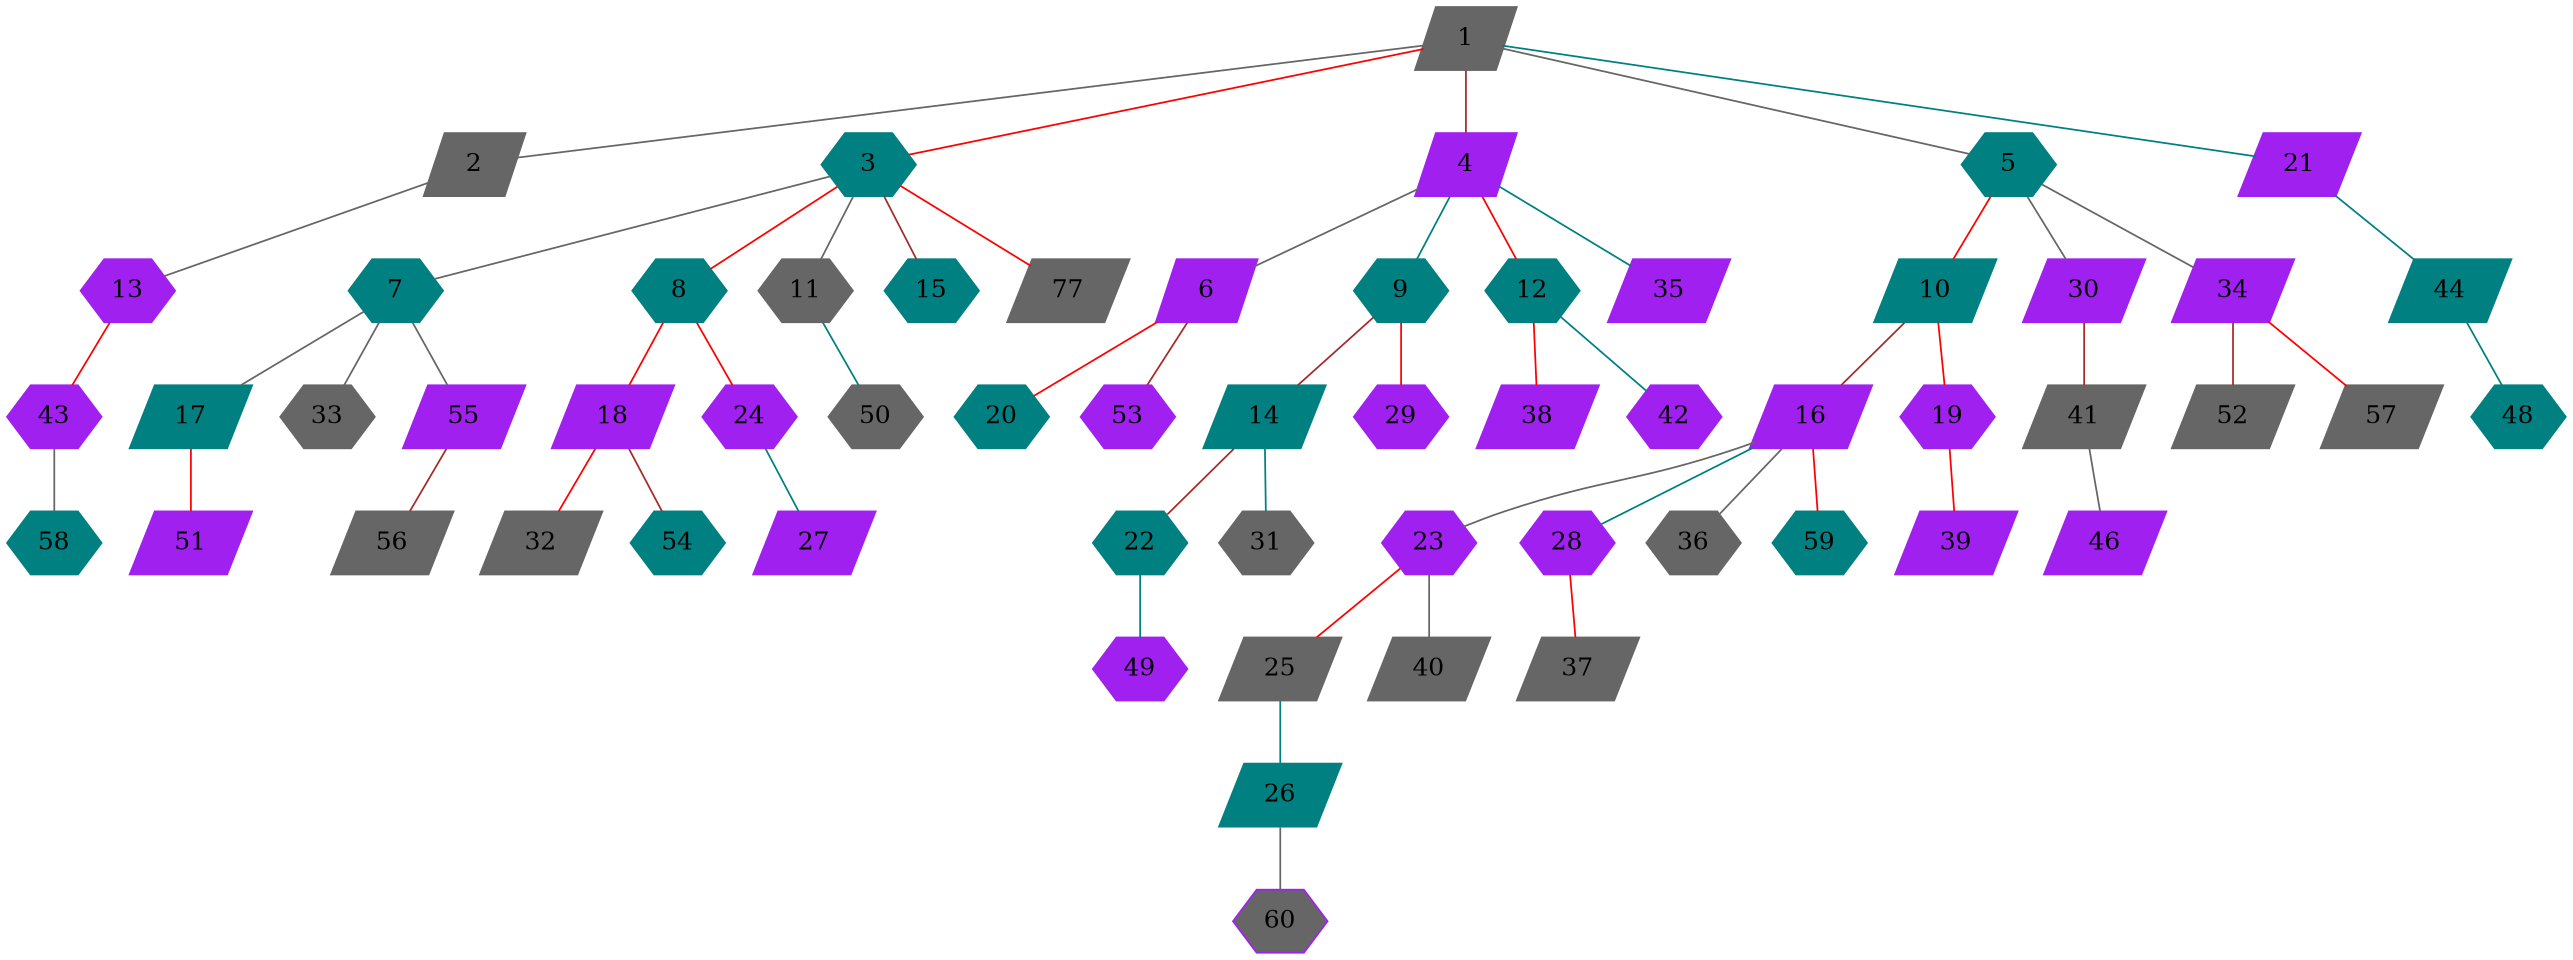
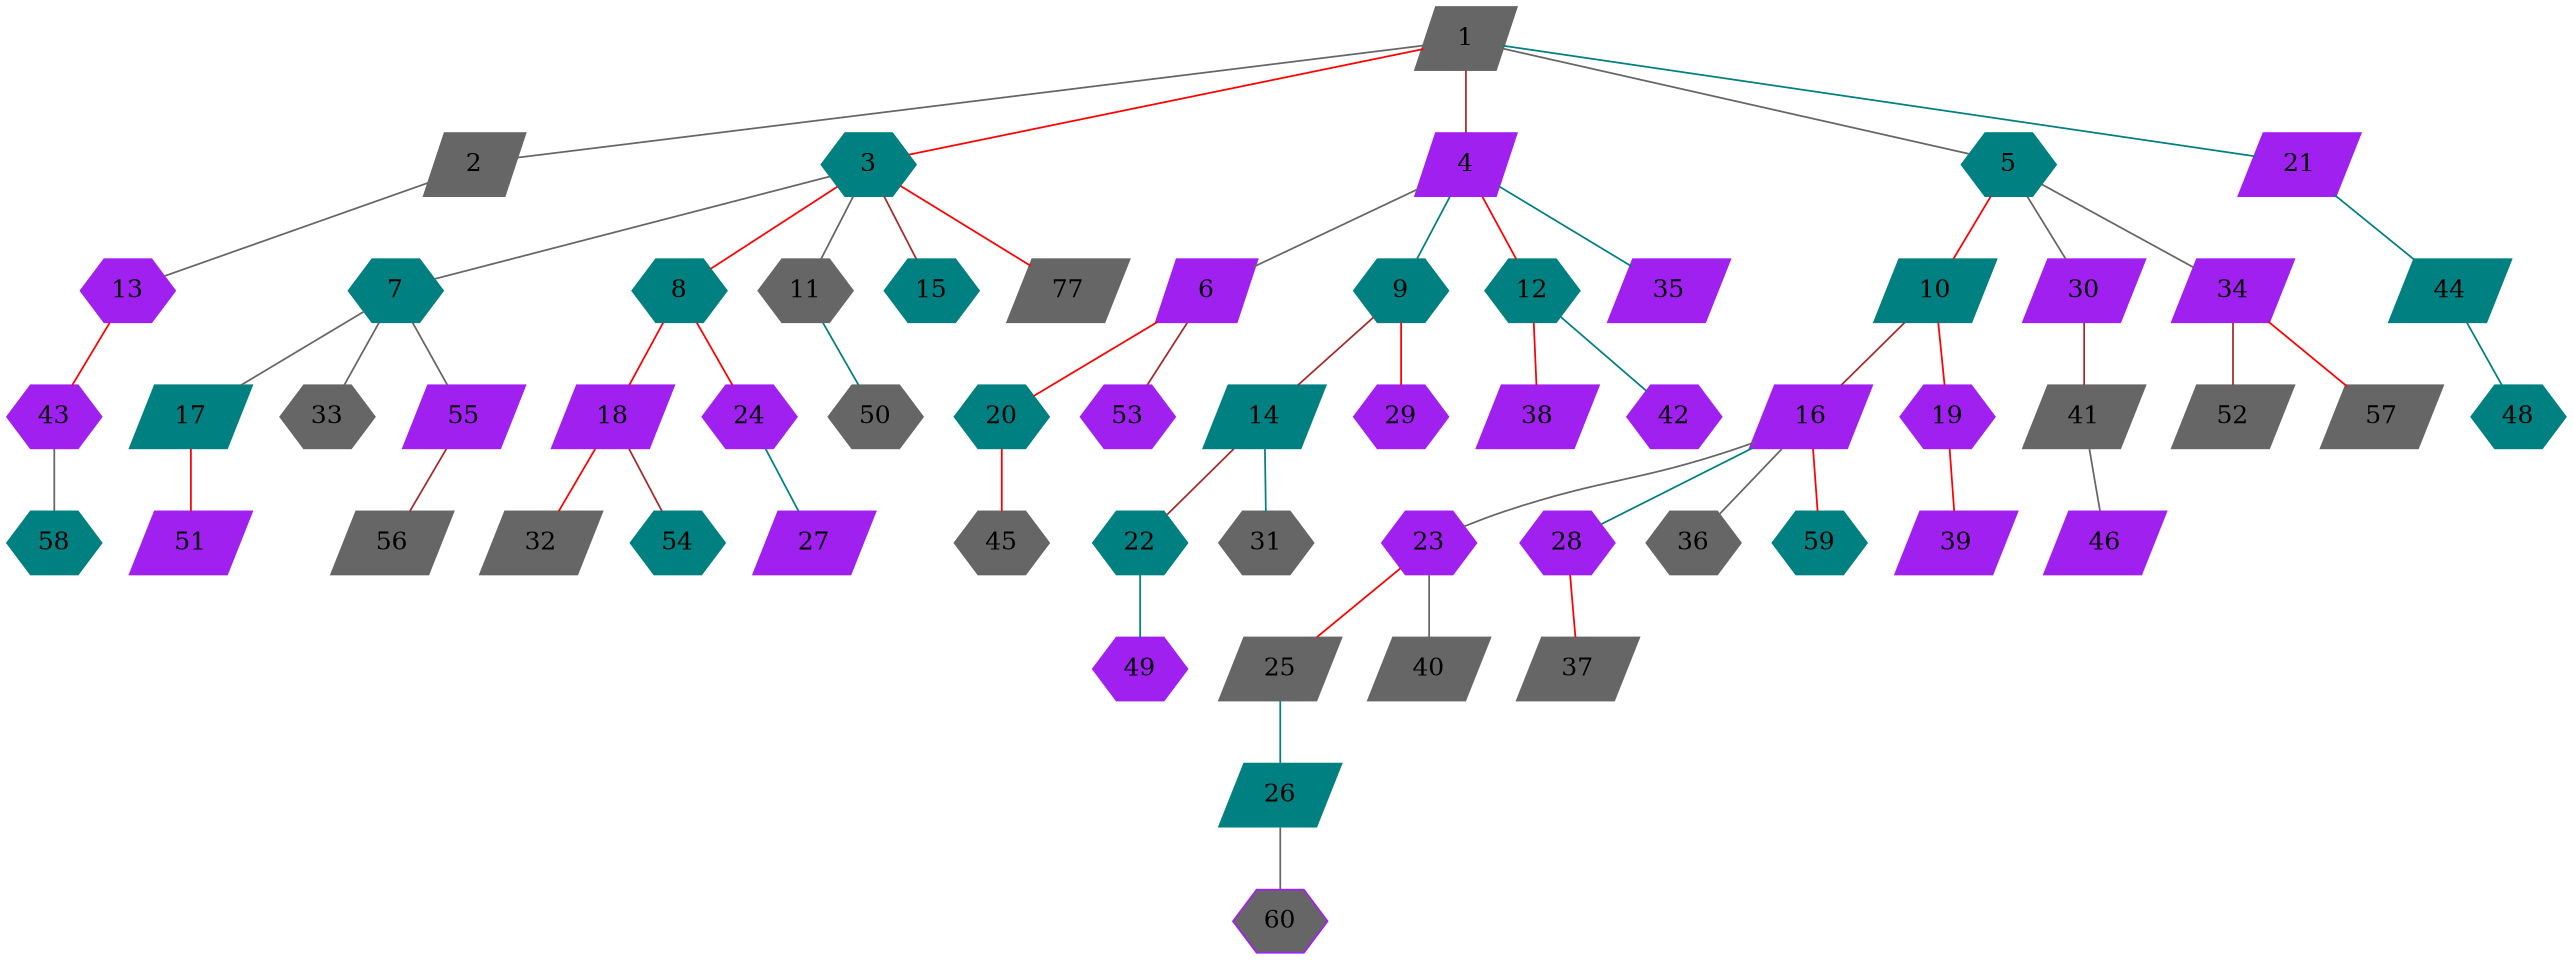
node "45": added
